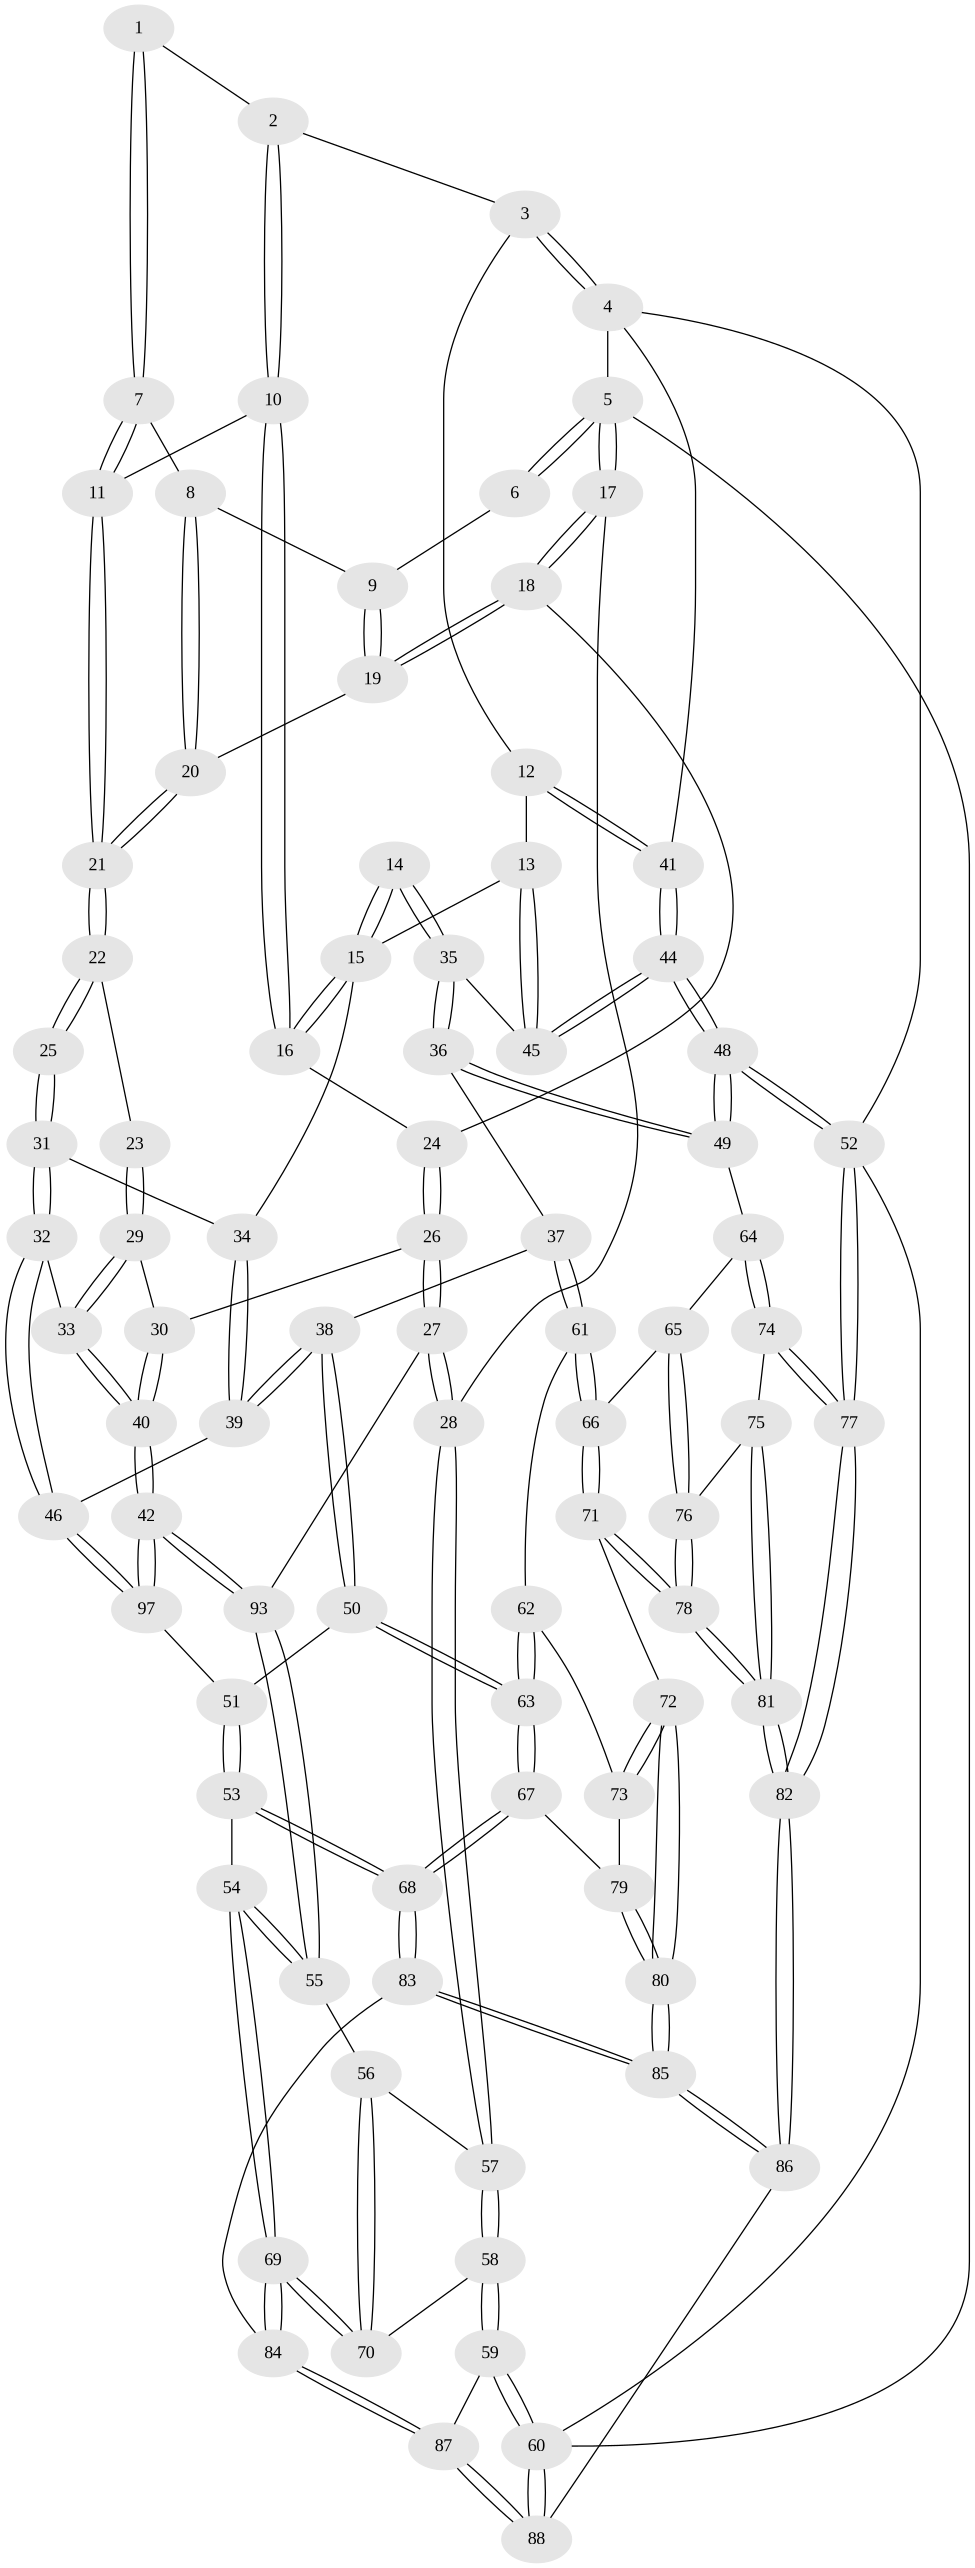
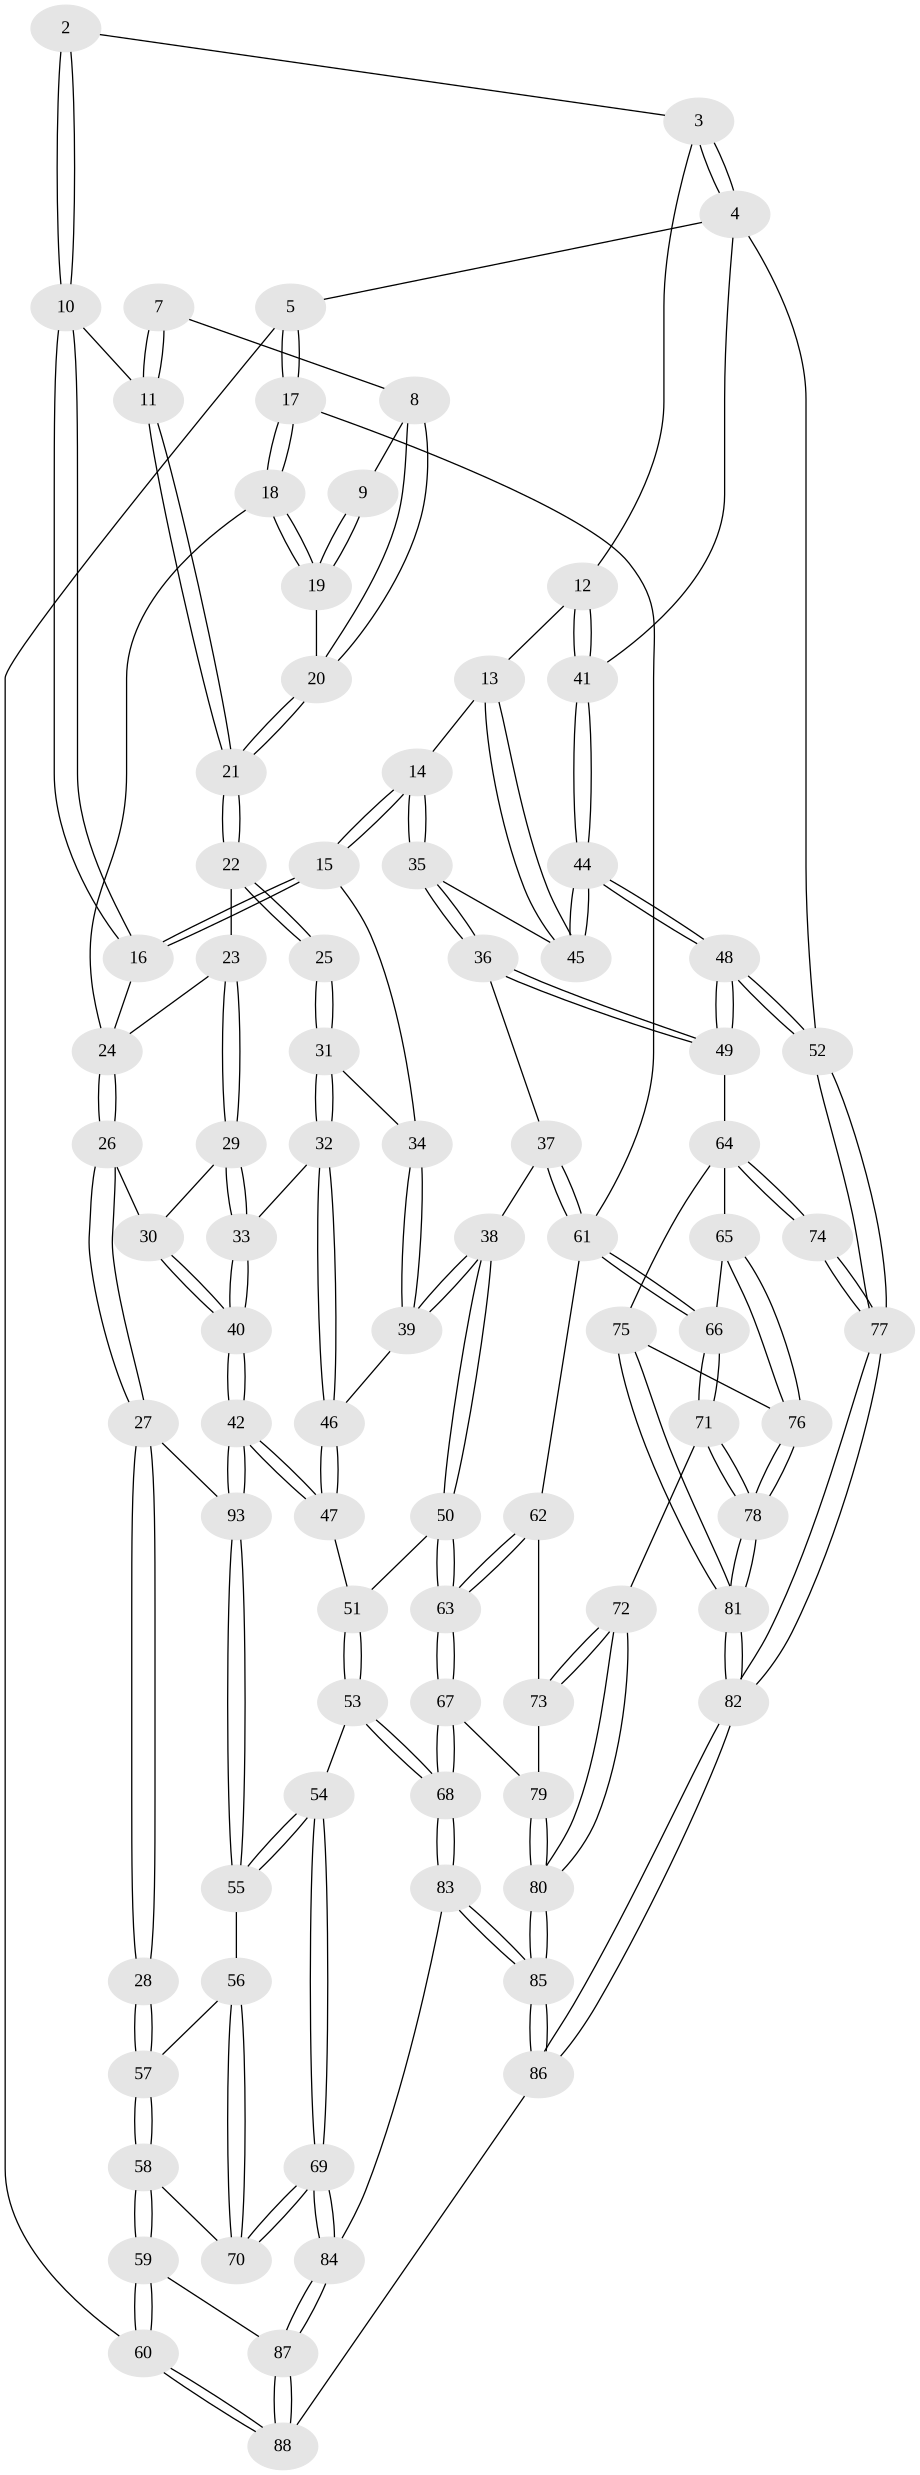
node "1": removed
node "6": removed
edge "13" -- "15": now "13" -- "14"
edge "17" -- "28": now "17" -- "61"
edge "23" -- "24": added
edge "74" -- "75": now "64" -- "75"
node "97": label "97" -> "47"
edge "52" -- "60": removed
